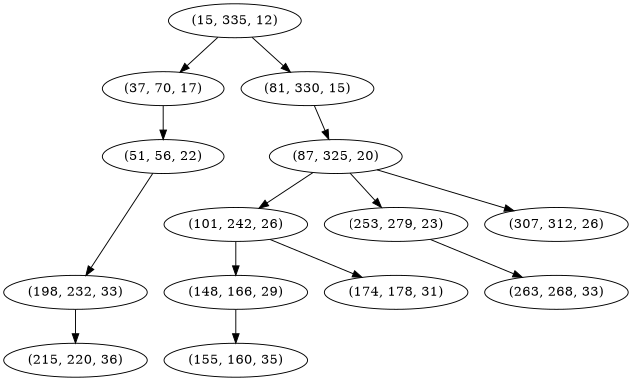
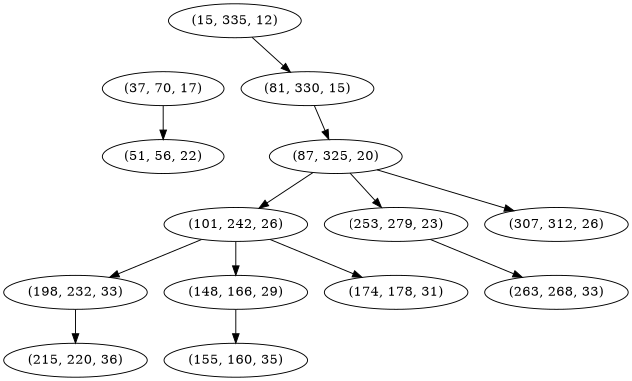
edge "(15, 335, 12)" -> "(37, 70, 17)": removed
edge "(51, 56, 22)" -> "(198, 232, 33)": now "(101, 242, 26)" -> "(198, 232, 33)"
